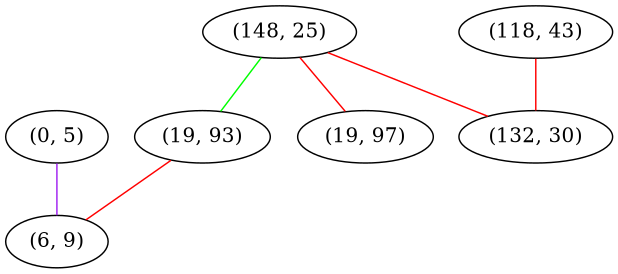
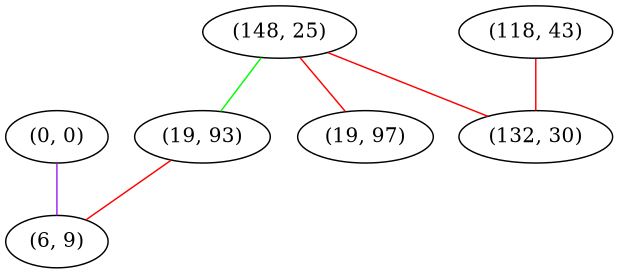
node "(0, 5)": label "(0, 5)" -> "(0, 0)"
